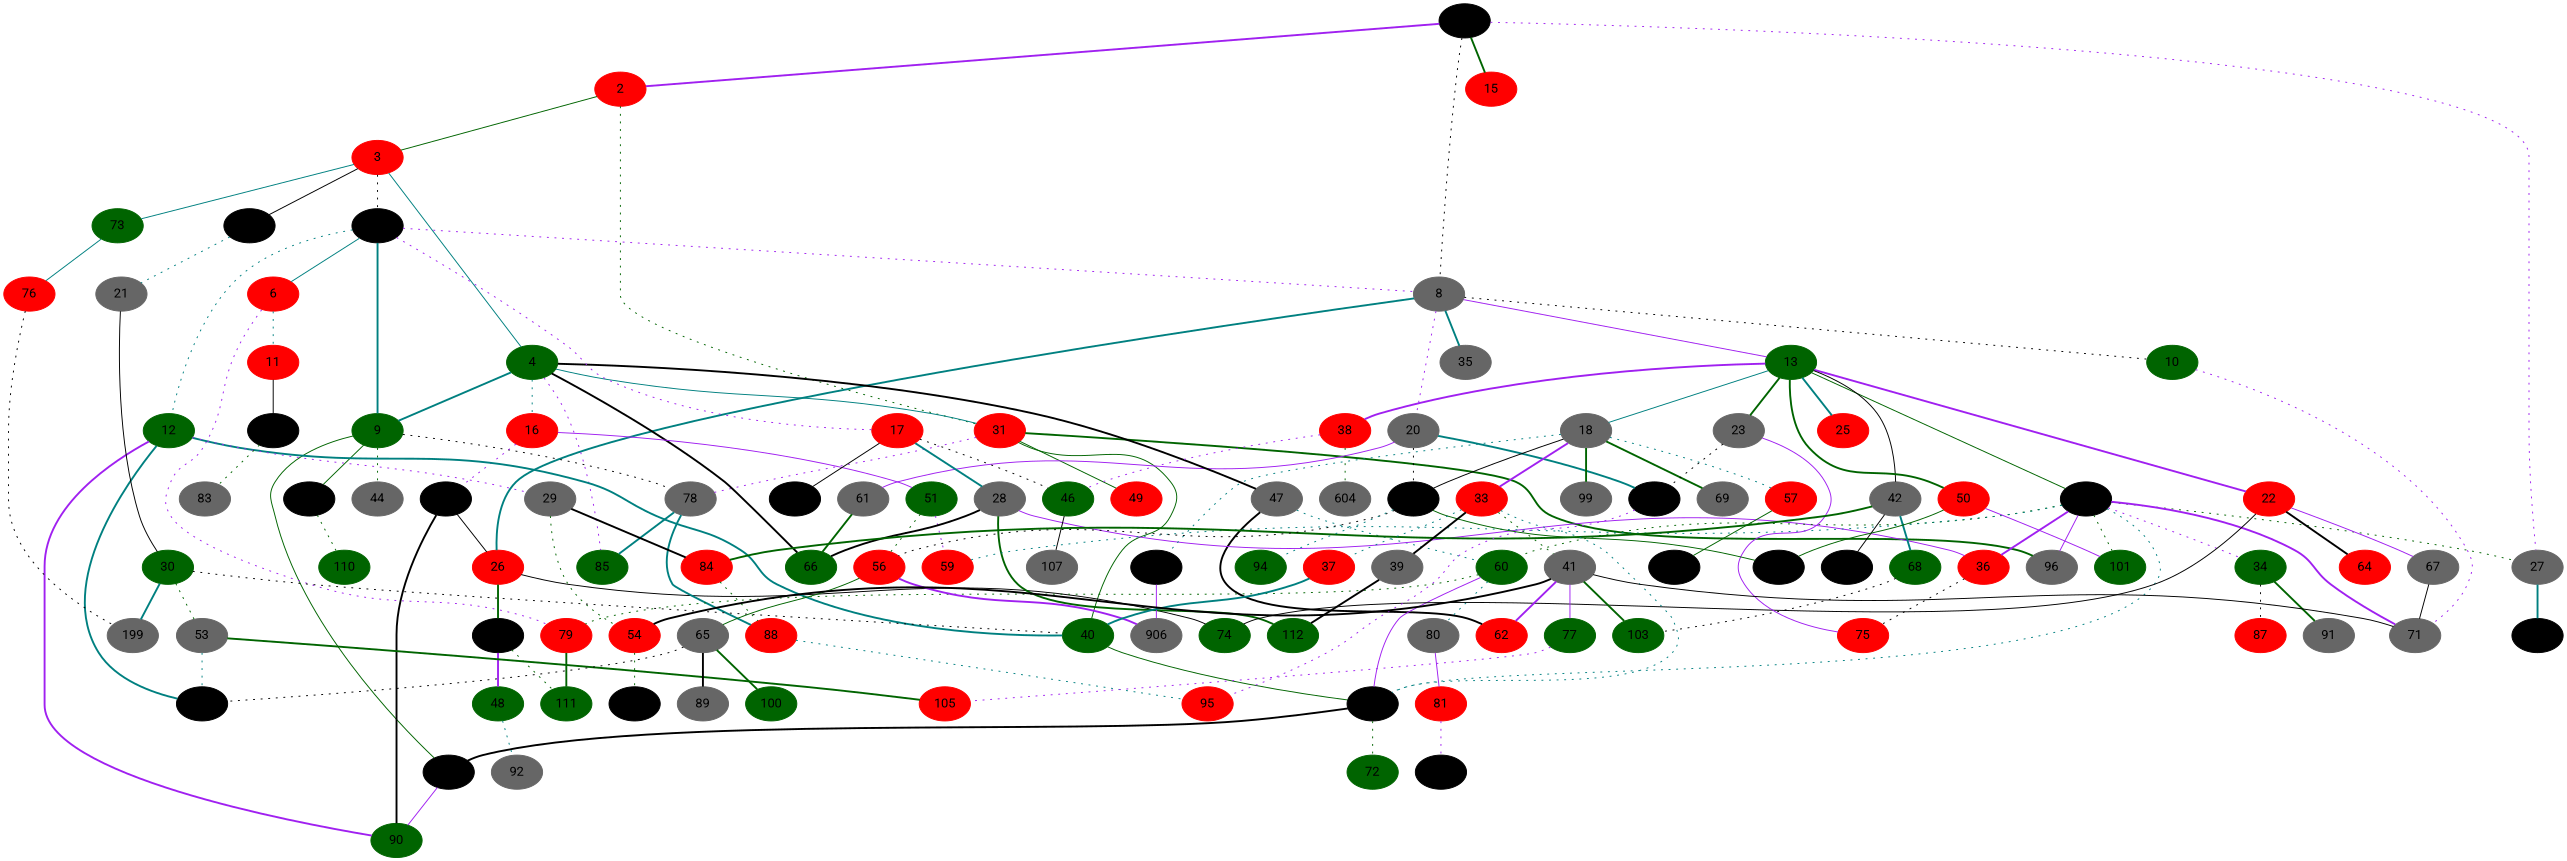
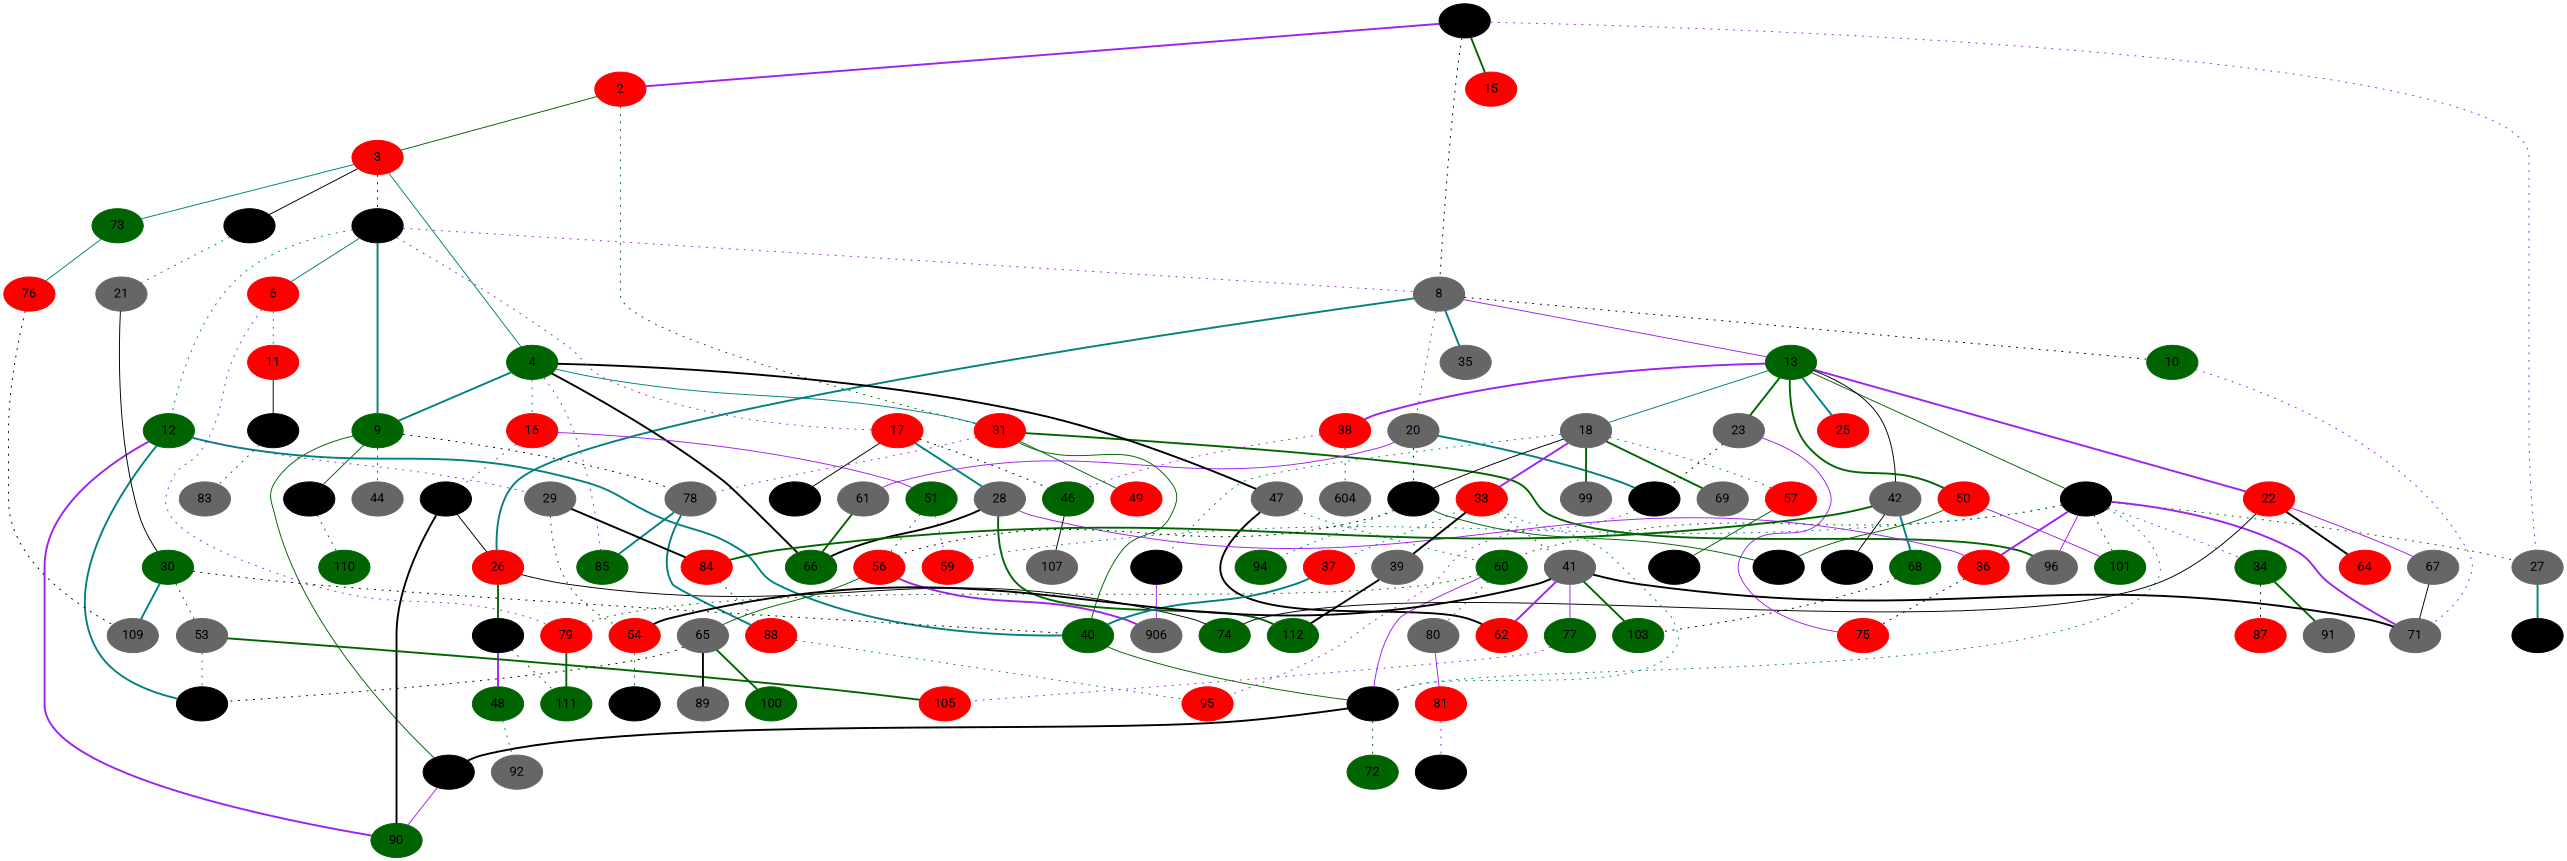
edge "41" -- "71": style solid -> bold
node "199": label "199" -> "109"
